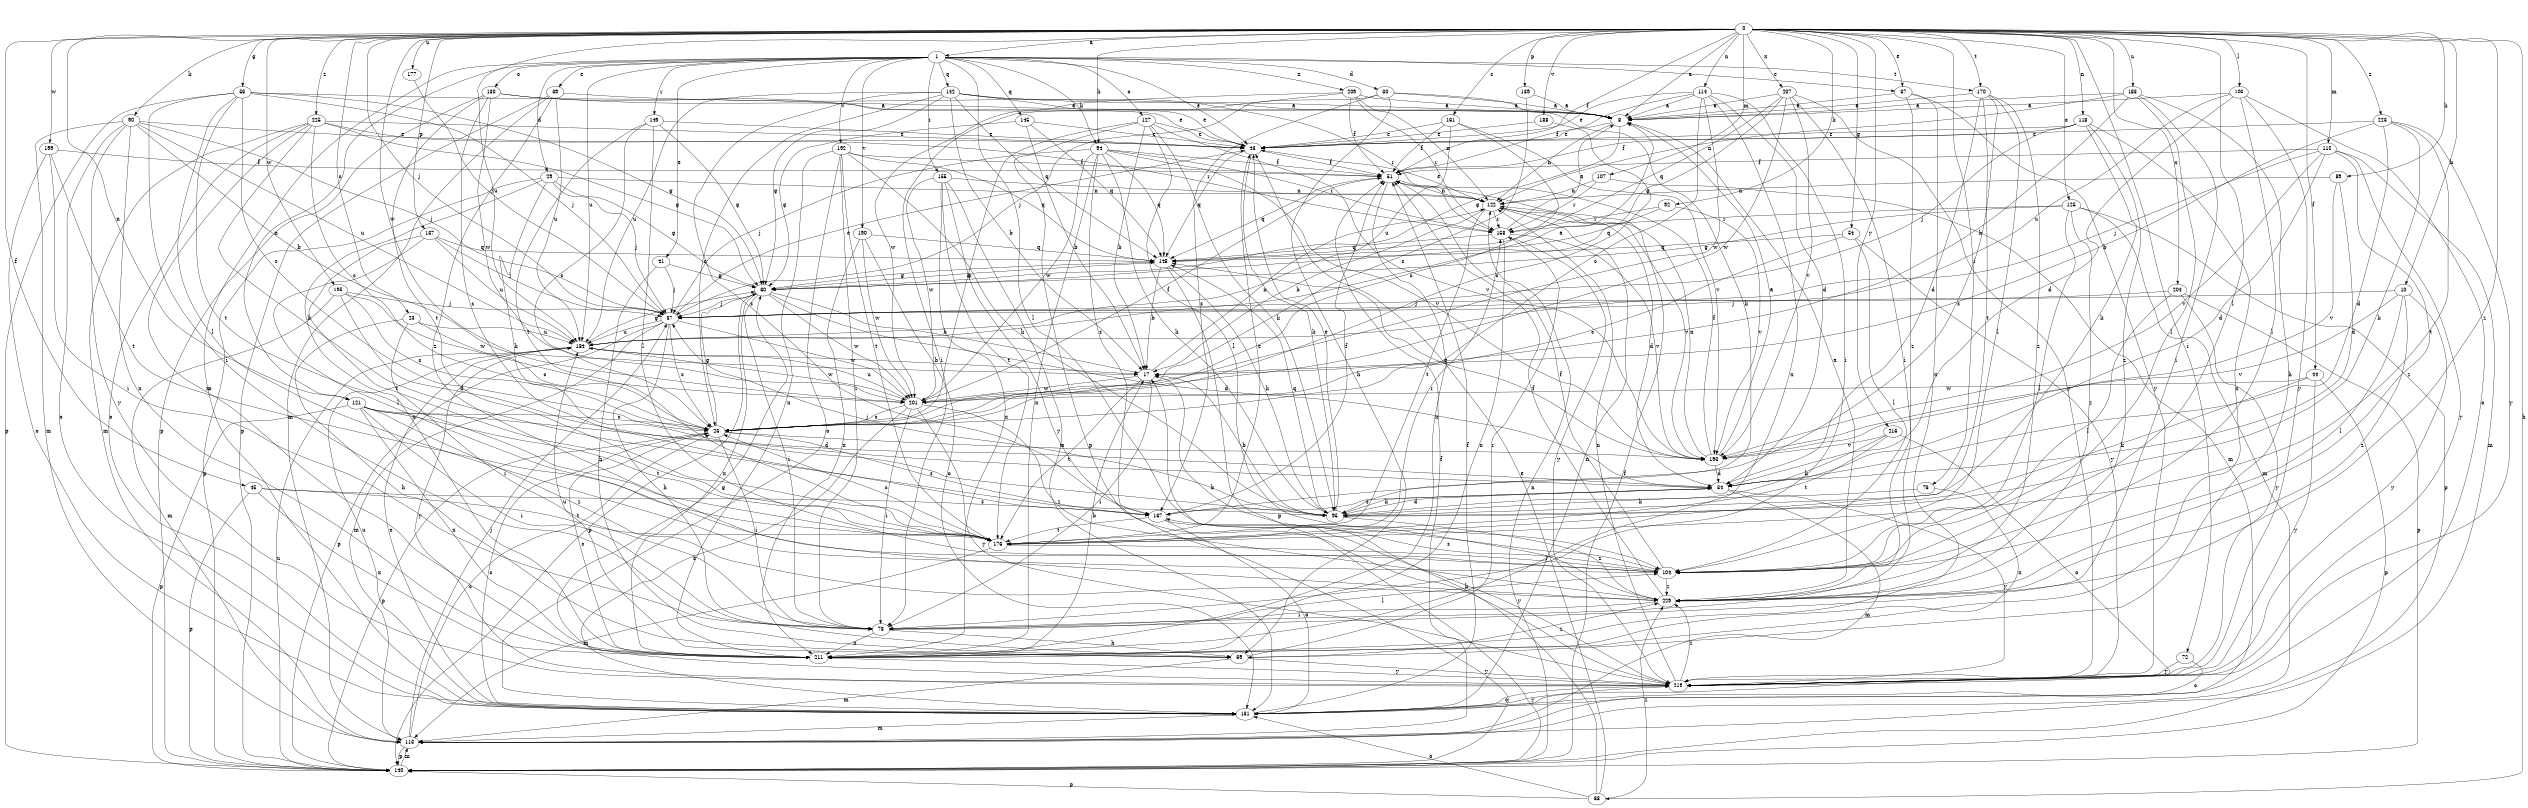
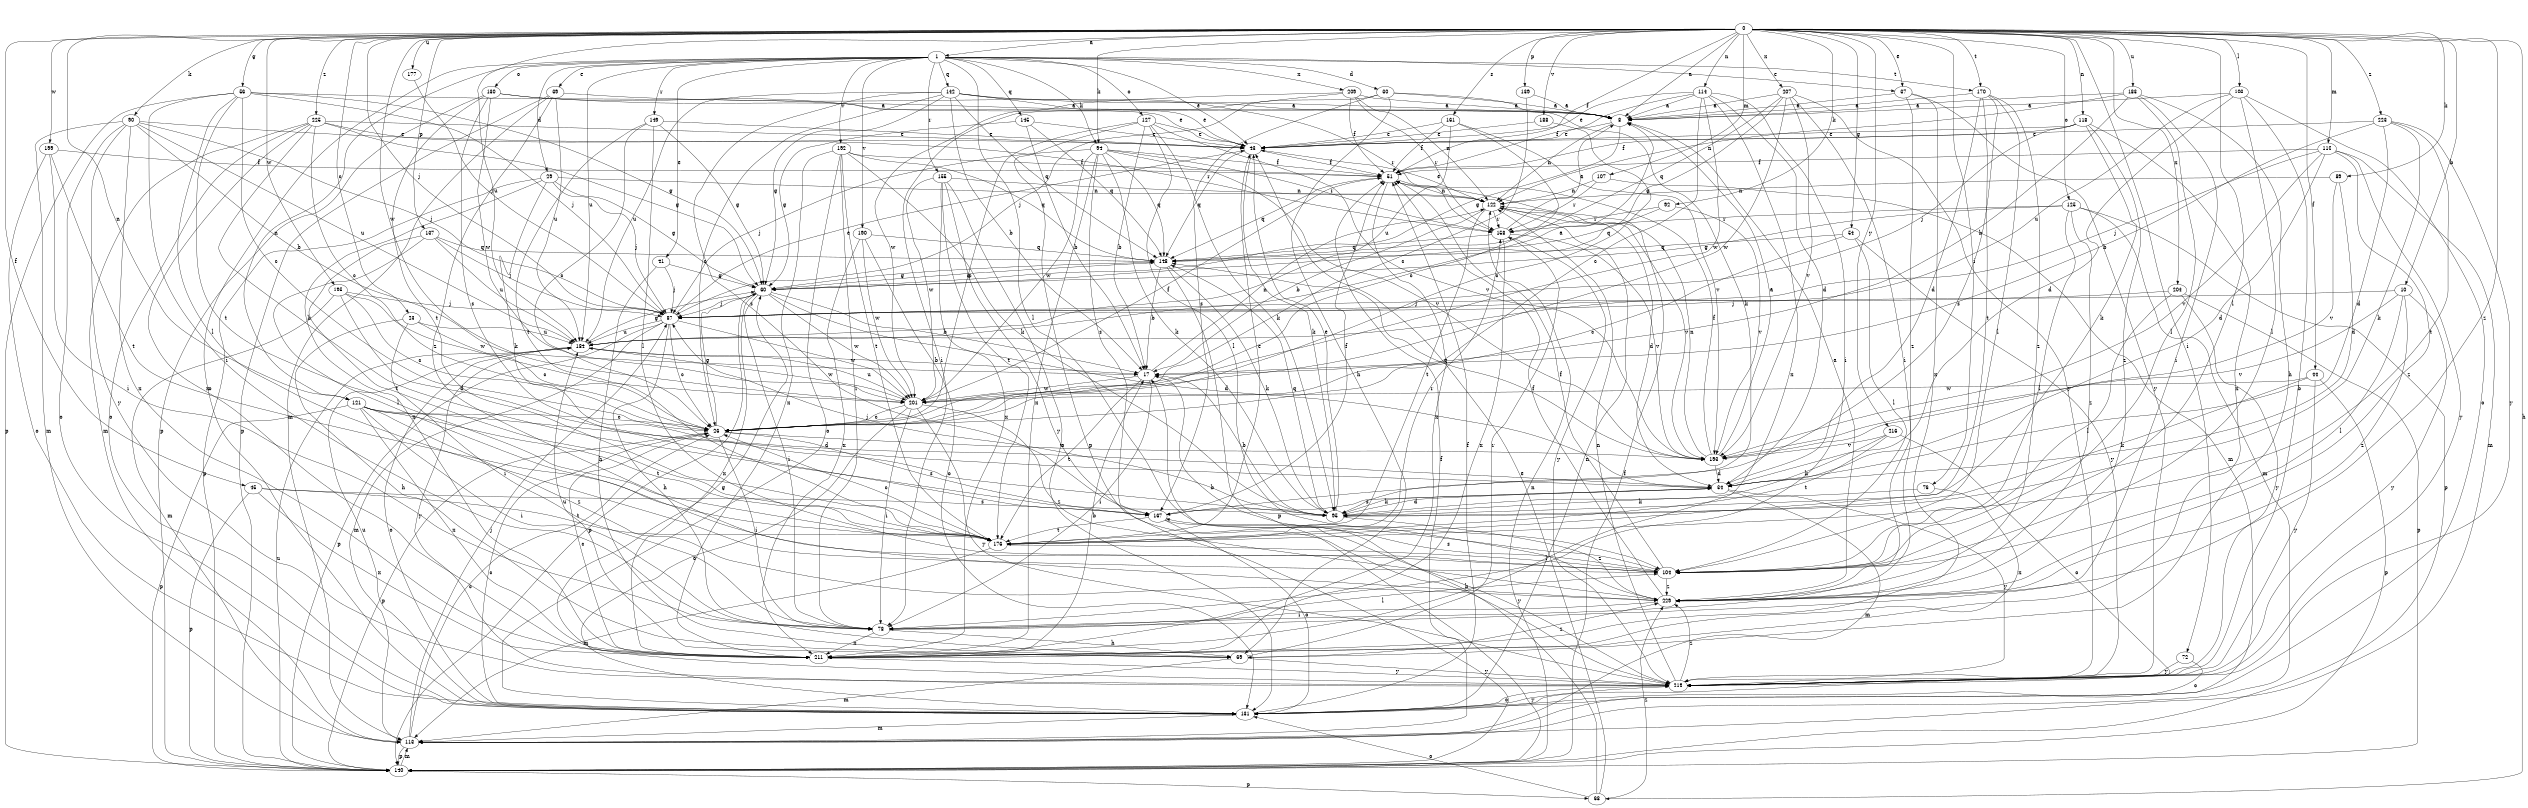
edge "103" -> "219": label "y" -> "b"
edge "68" -> "140": reversed
